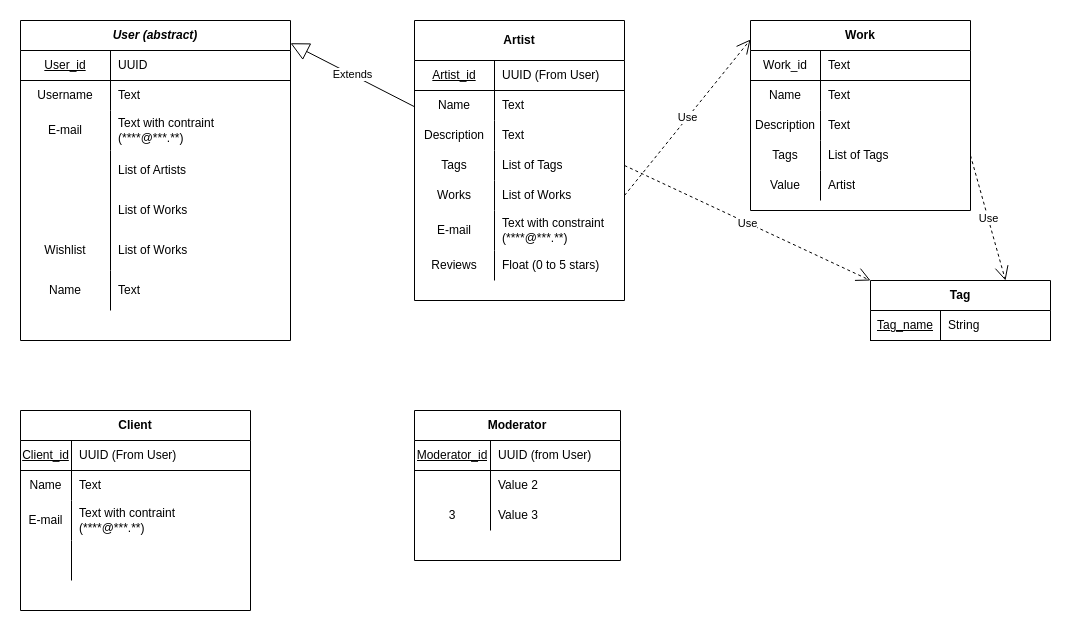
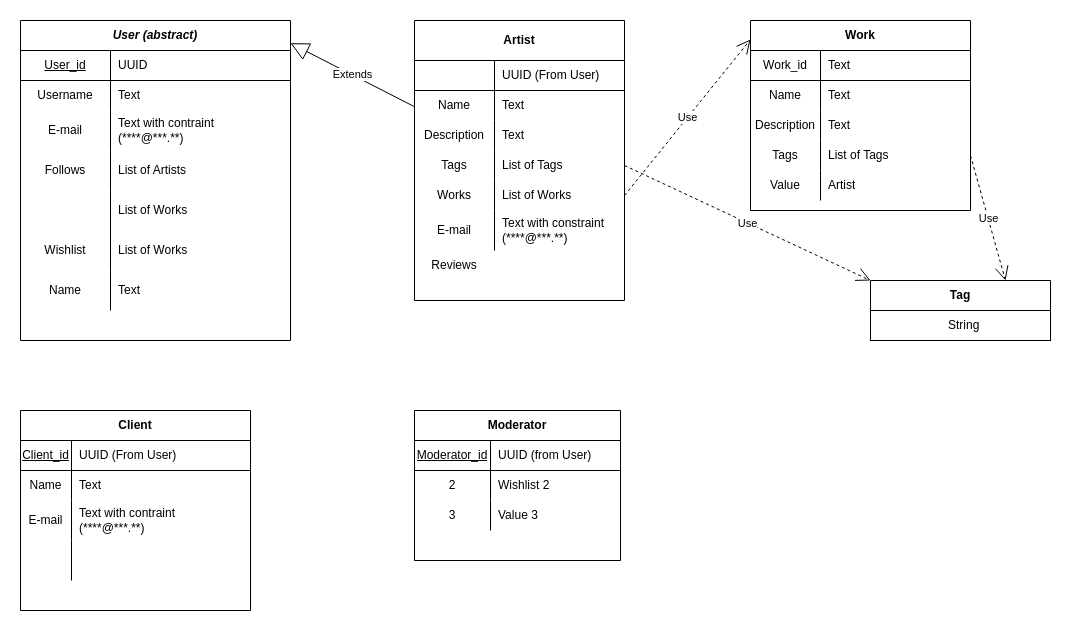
node "Artist_id": removed
node "Follows": added
node "Float (0 to 5 stars)": removed
node "Tag_name": removed
node "2": added
node "Value 2": label "Value 2" -> "Wishlist 2"
